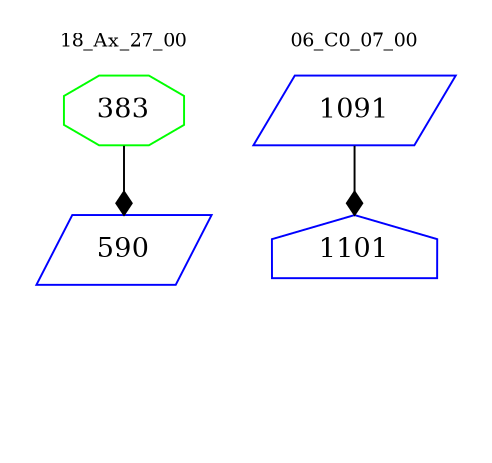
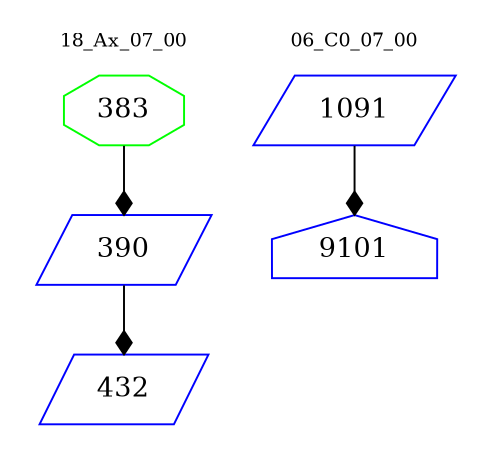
cluster "18_Ax_27_00": label "18_Ax_27_00" -> "18_Ax_07_00"
node "590": label "590" -> "390"
node "1101": label "1101" -> "9101"
node "432": added
